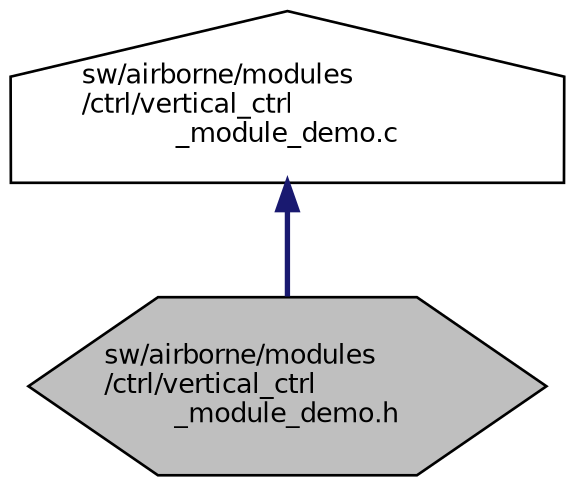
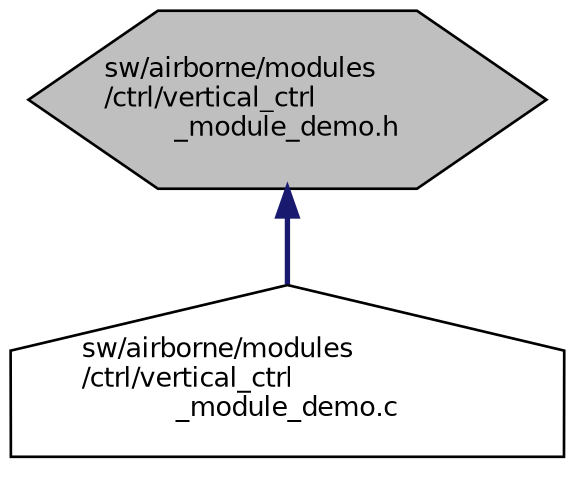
edge "sw/airborne/modules /ctrl/vertical_ctrl _module_demo.h" -> "sw/airborne/modules /ctrl/vertical_ctrl _module_demo.c": reversed
